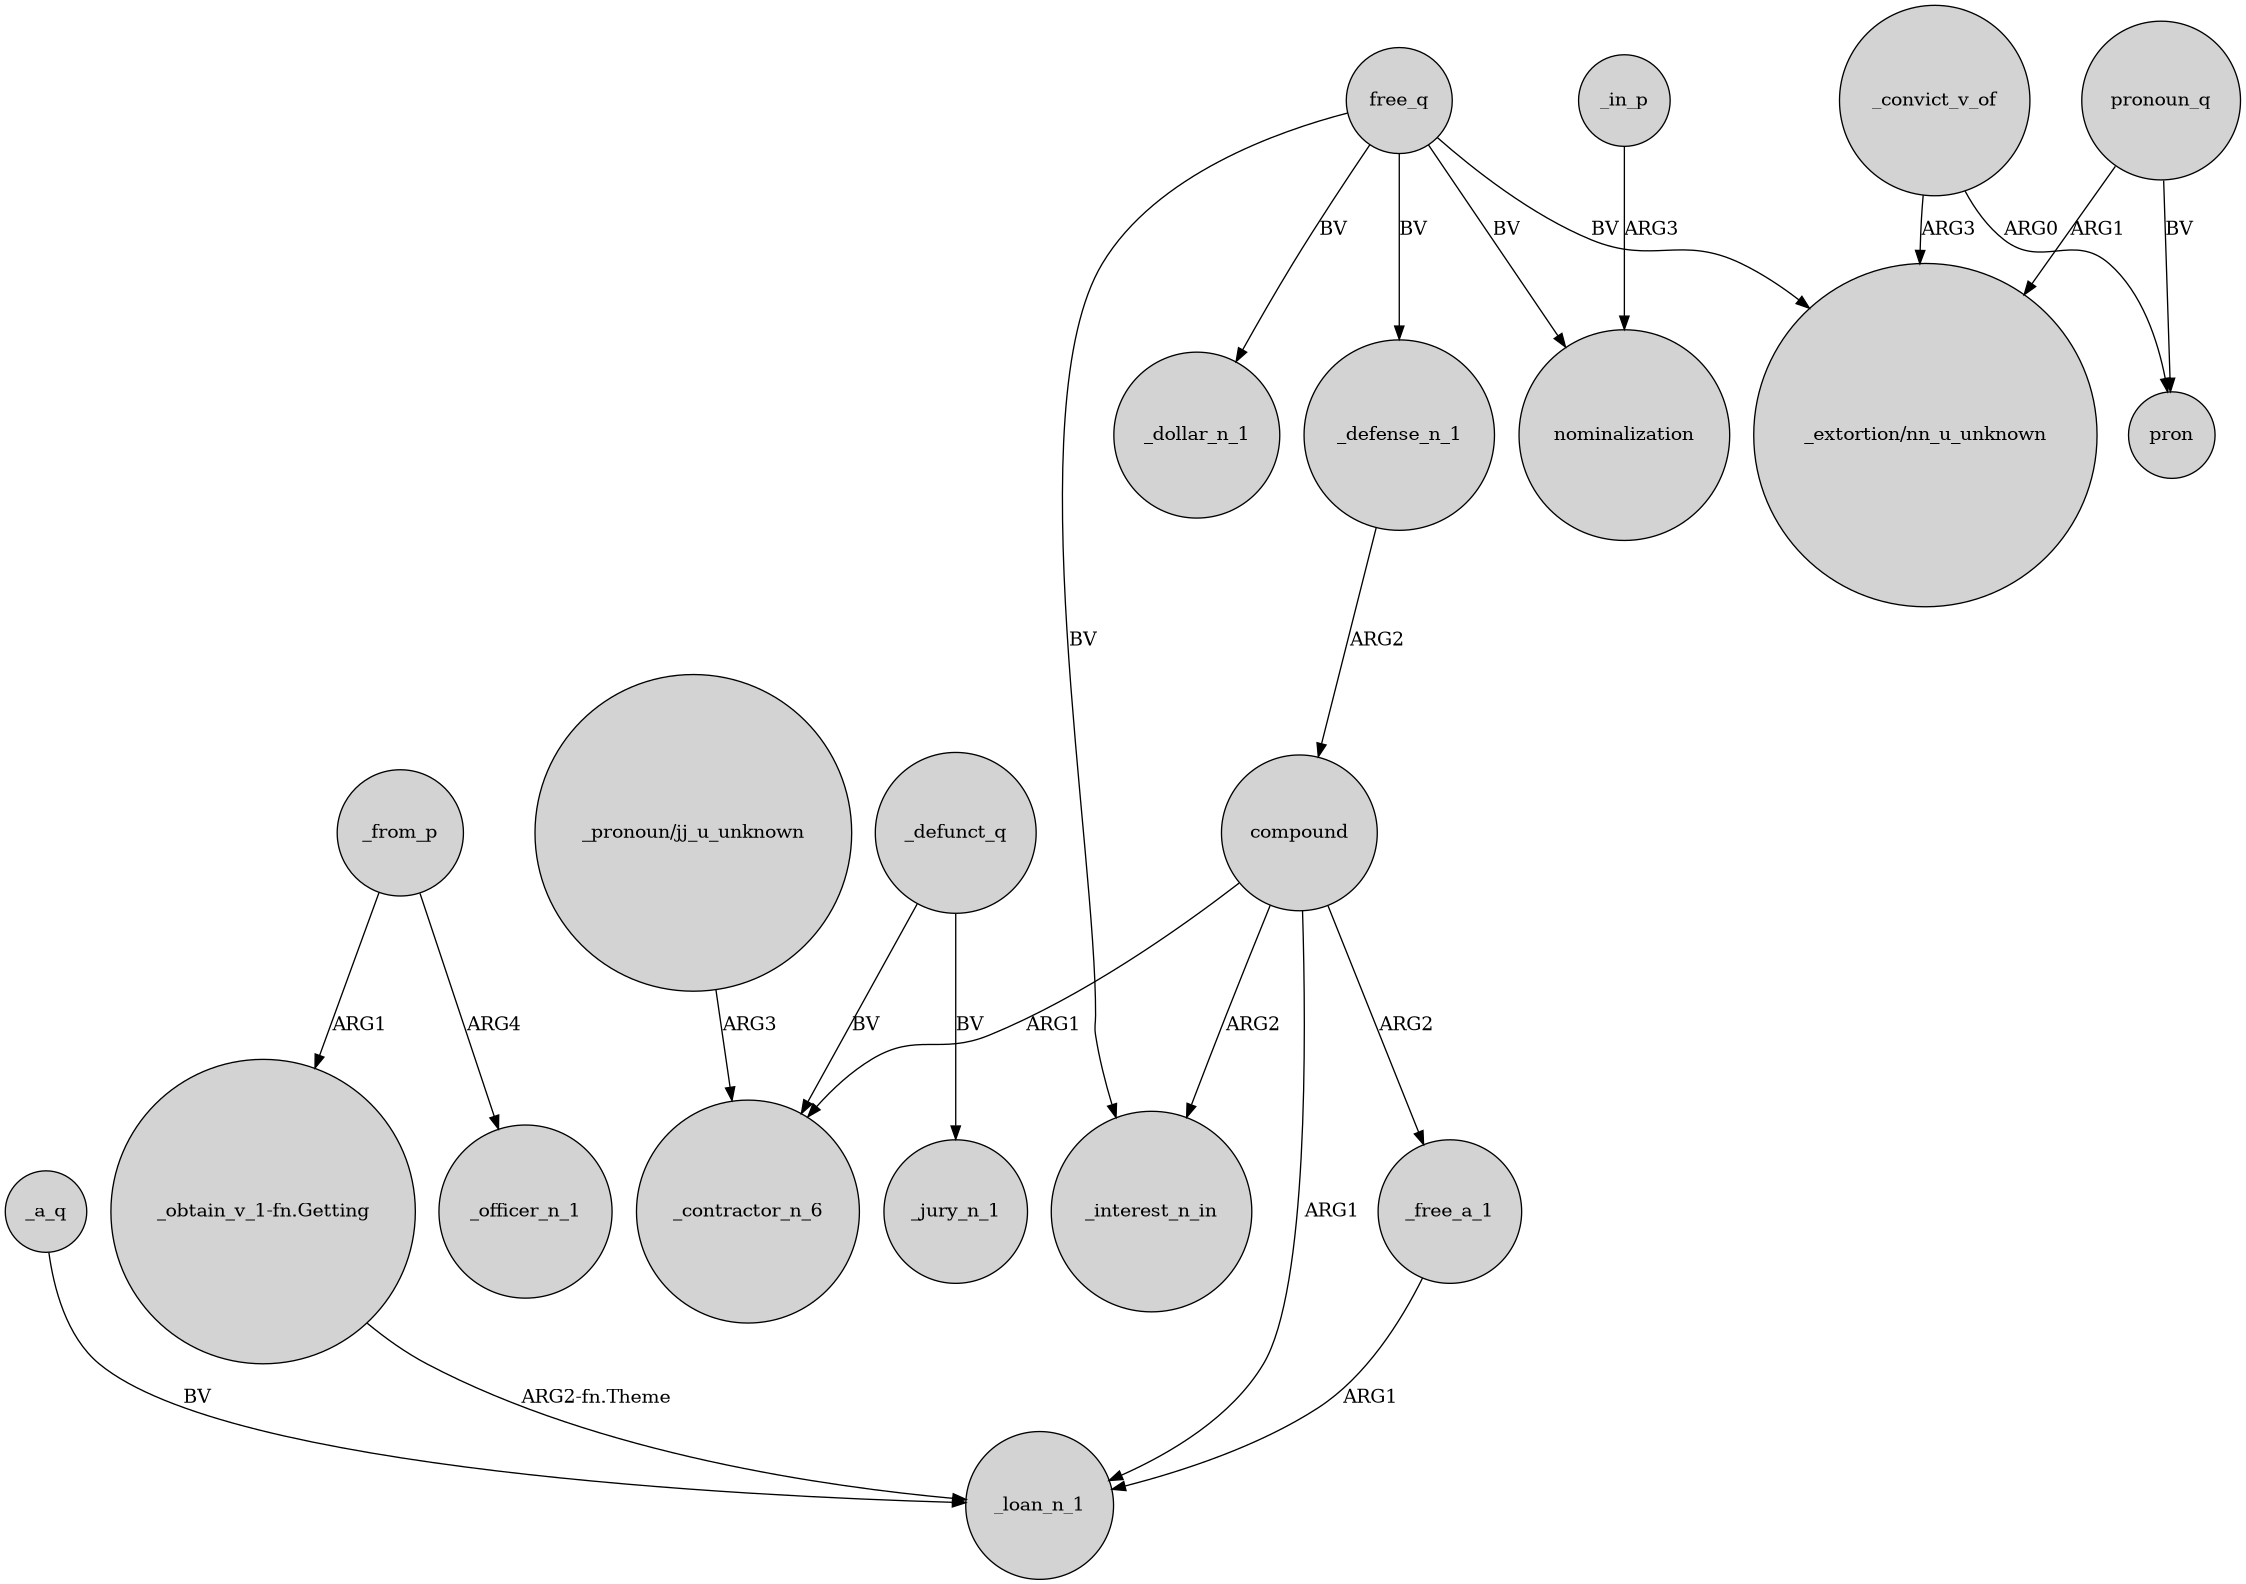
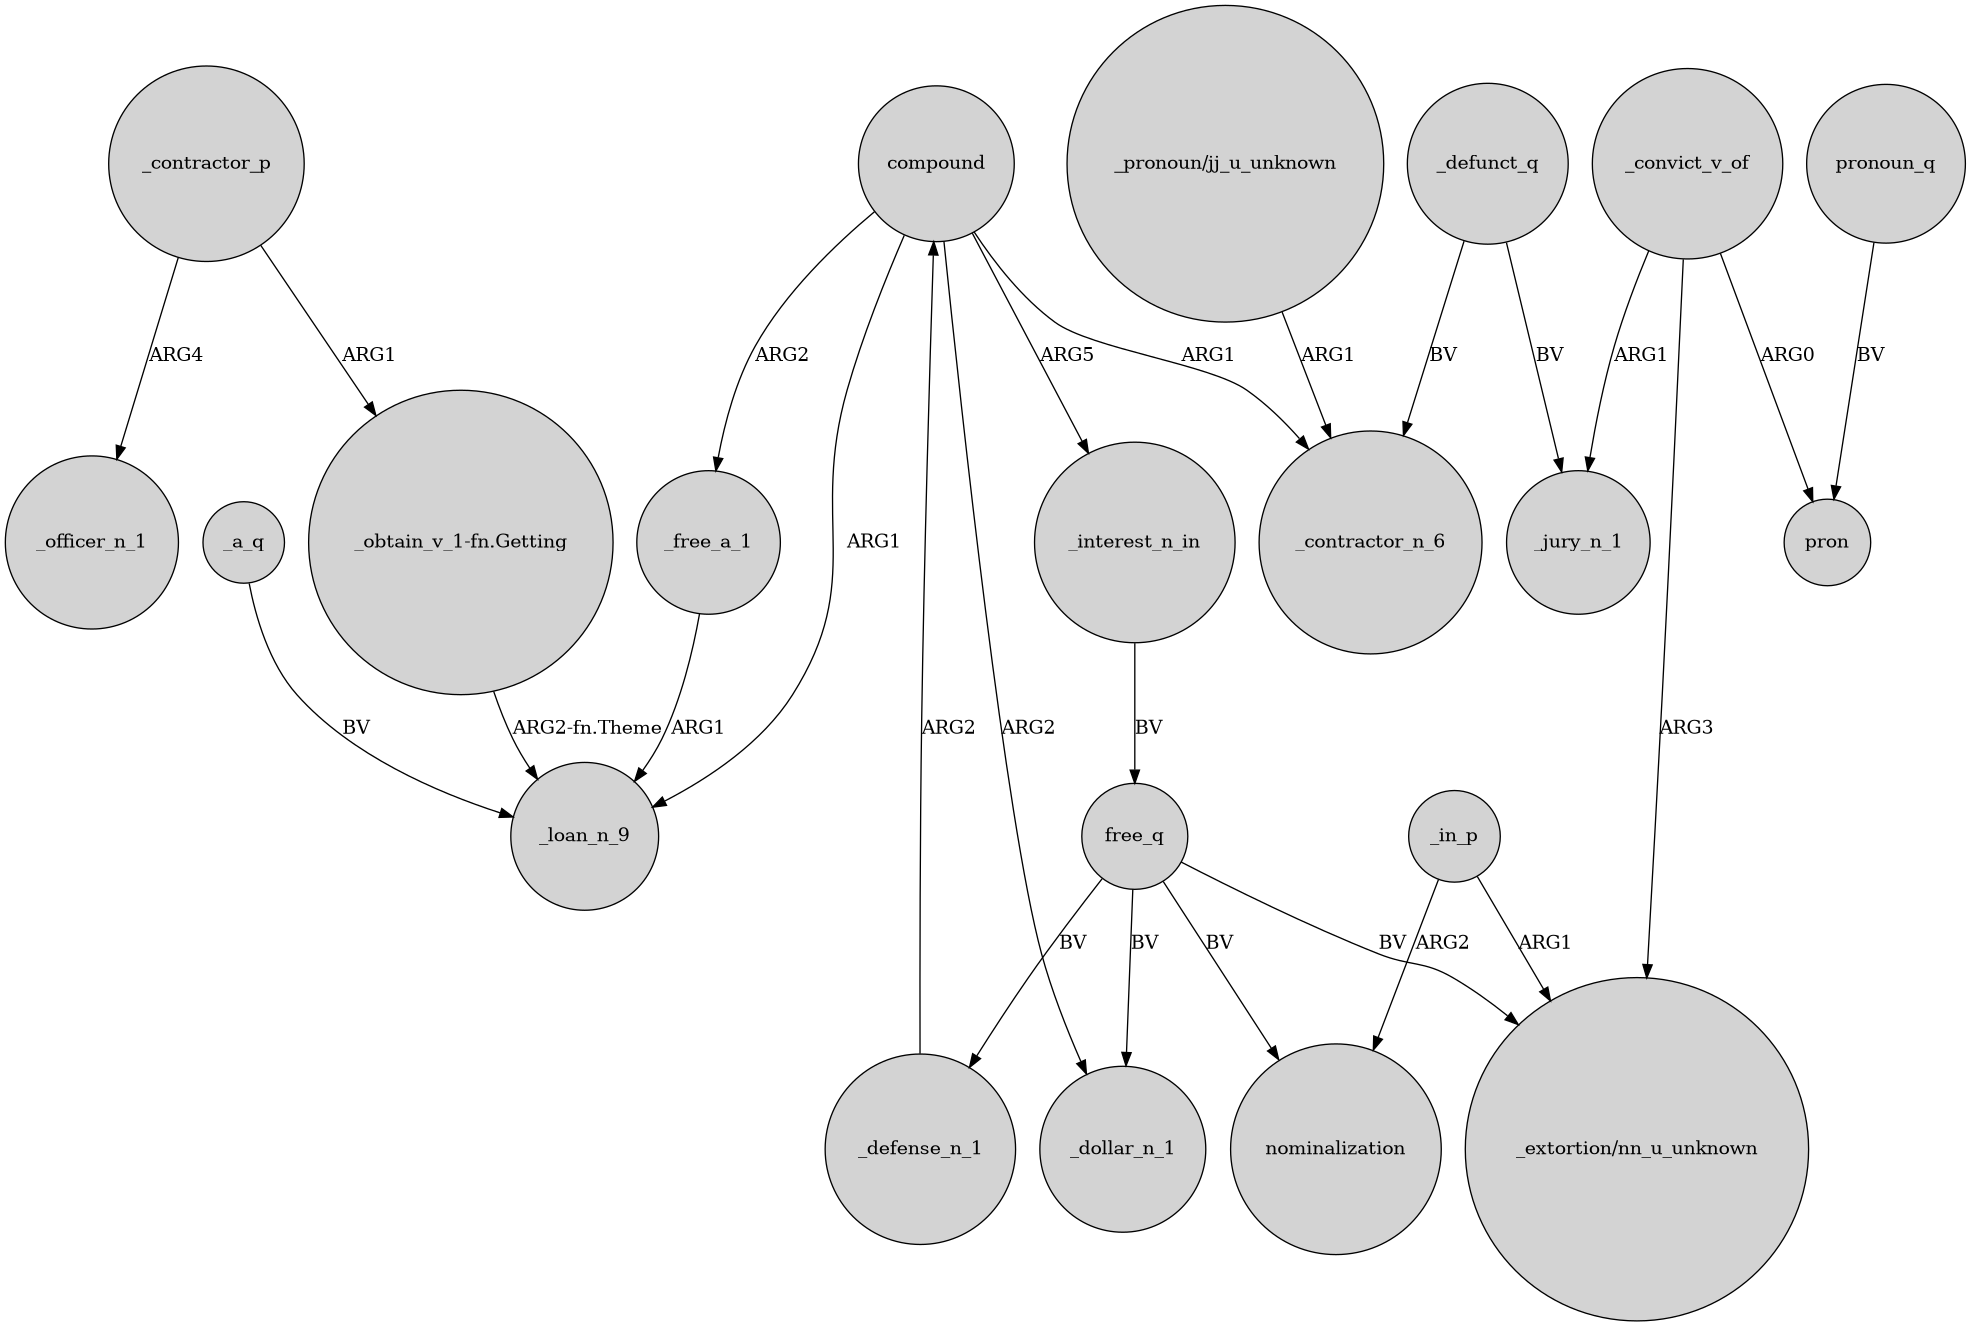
edge "pronoun_q" -> "_extortion/nn_u_unknown": now "_in_p" -> "_extortion/nn_u_unknown"
edge "_in_p" -> "nominalization": label "ARG3" -> "ARG2"
edge "_convict_v_of" -> "_jury_n_1": added, label "ARG1"
edge "free_q" -> "_interest_n_in": reversed
edge "compound" -> "_dollar_n_1": added, label "ARG2"
node "_from_p": label "_from_p" -> "_contractor_p"
edge "_pronoun/jj_u_unknown" -> "_contractor_n_6": label "ARG3" -> "ARG1"
edge "compound" -> "_interest_n_in": label "ARG2" -> "ARG5"
node "_loan_n_1": label "_loan_n_1" -> "_loan_n_9"
